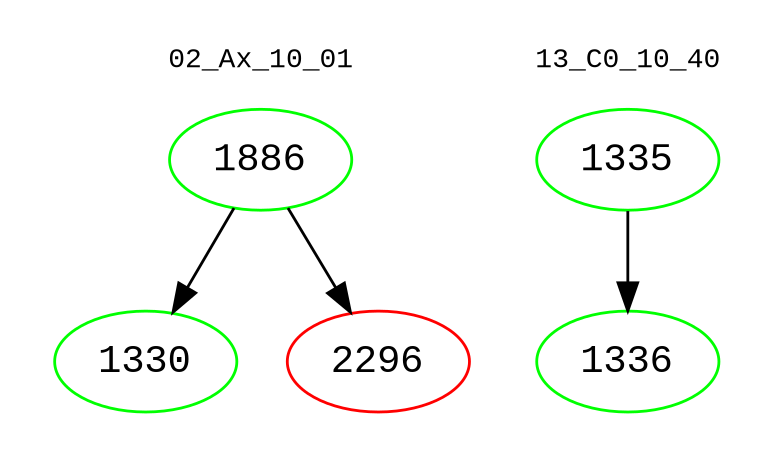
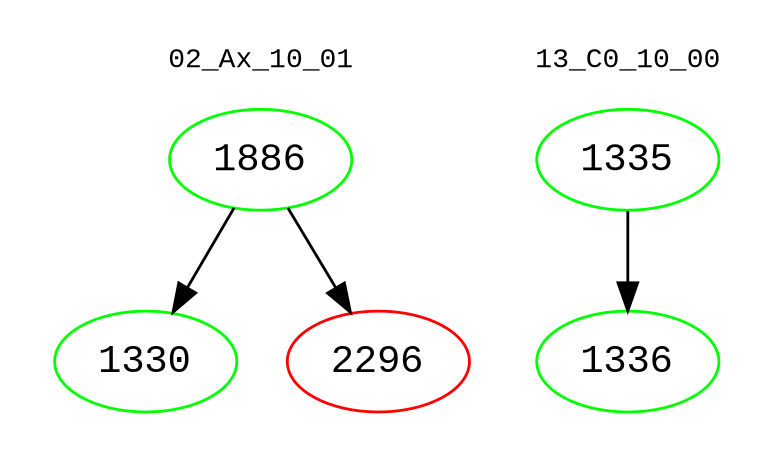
cluster "13_C0_10_40": label "13_C0_10_40" -> "13_C0_10_00"
